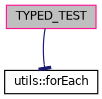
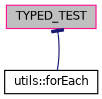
edge "TYPED_TEST" -> "utils::forEach": reversed
